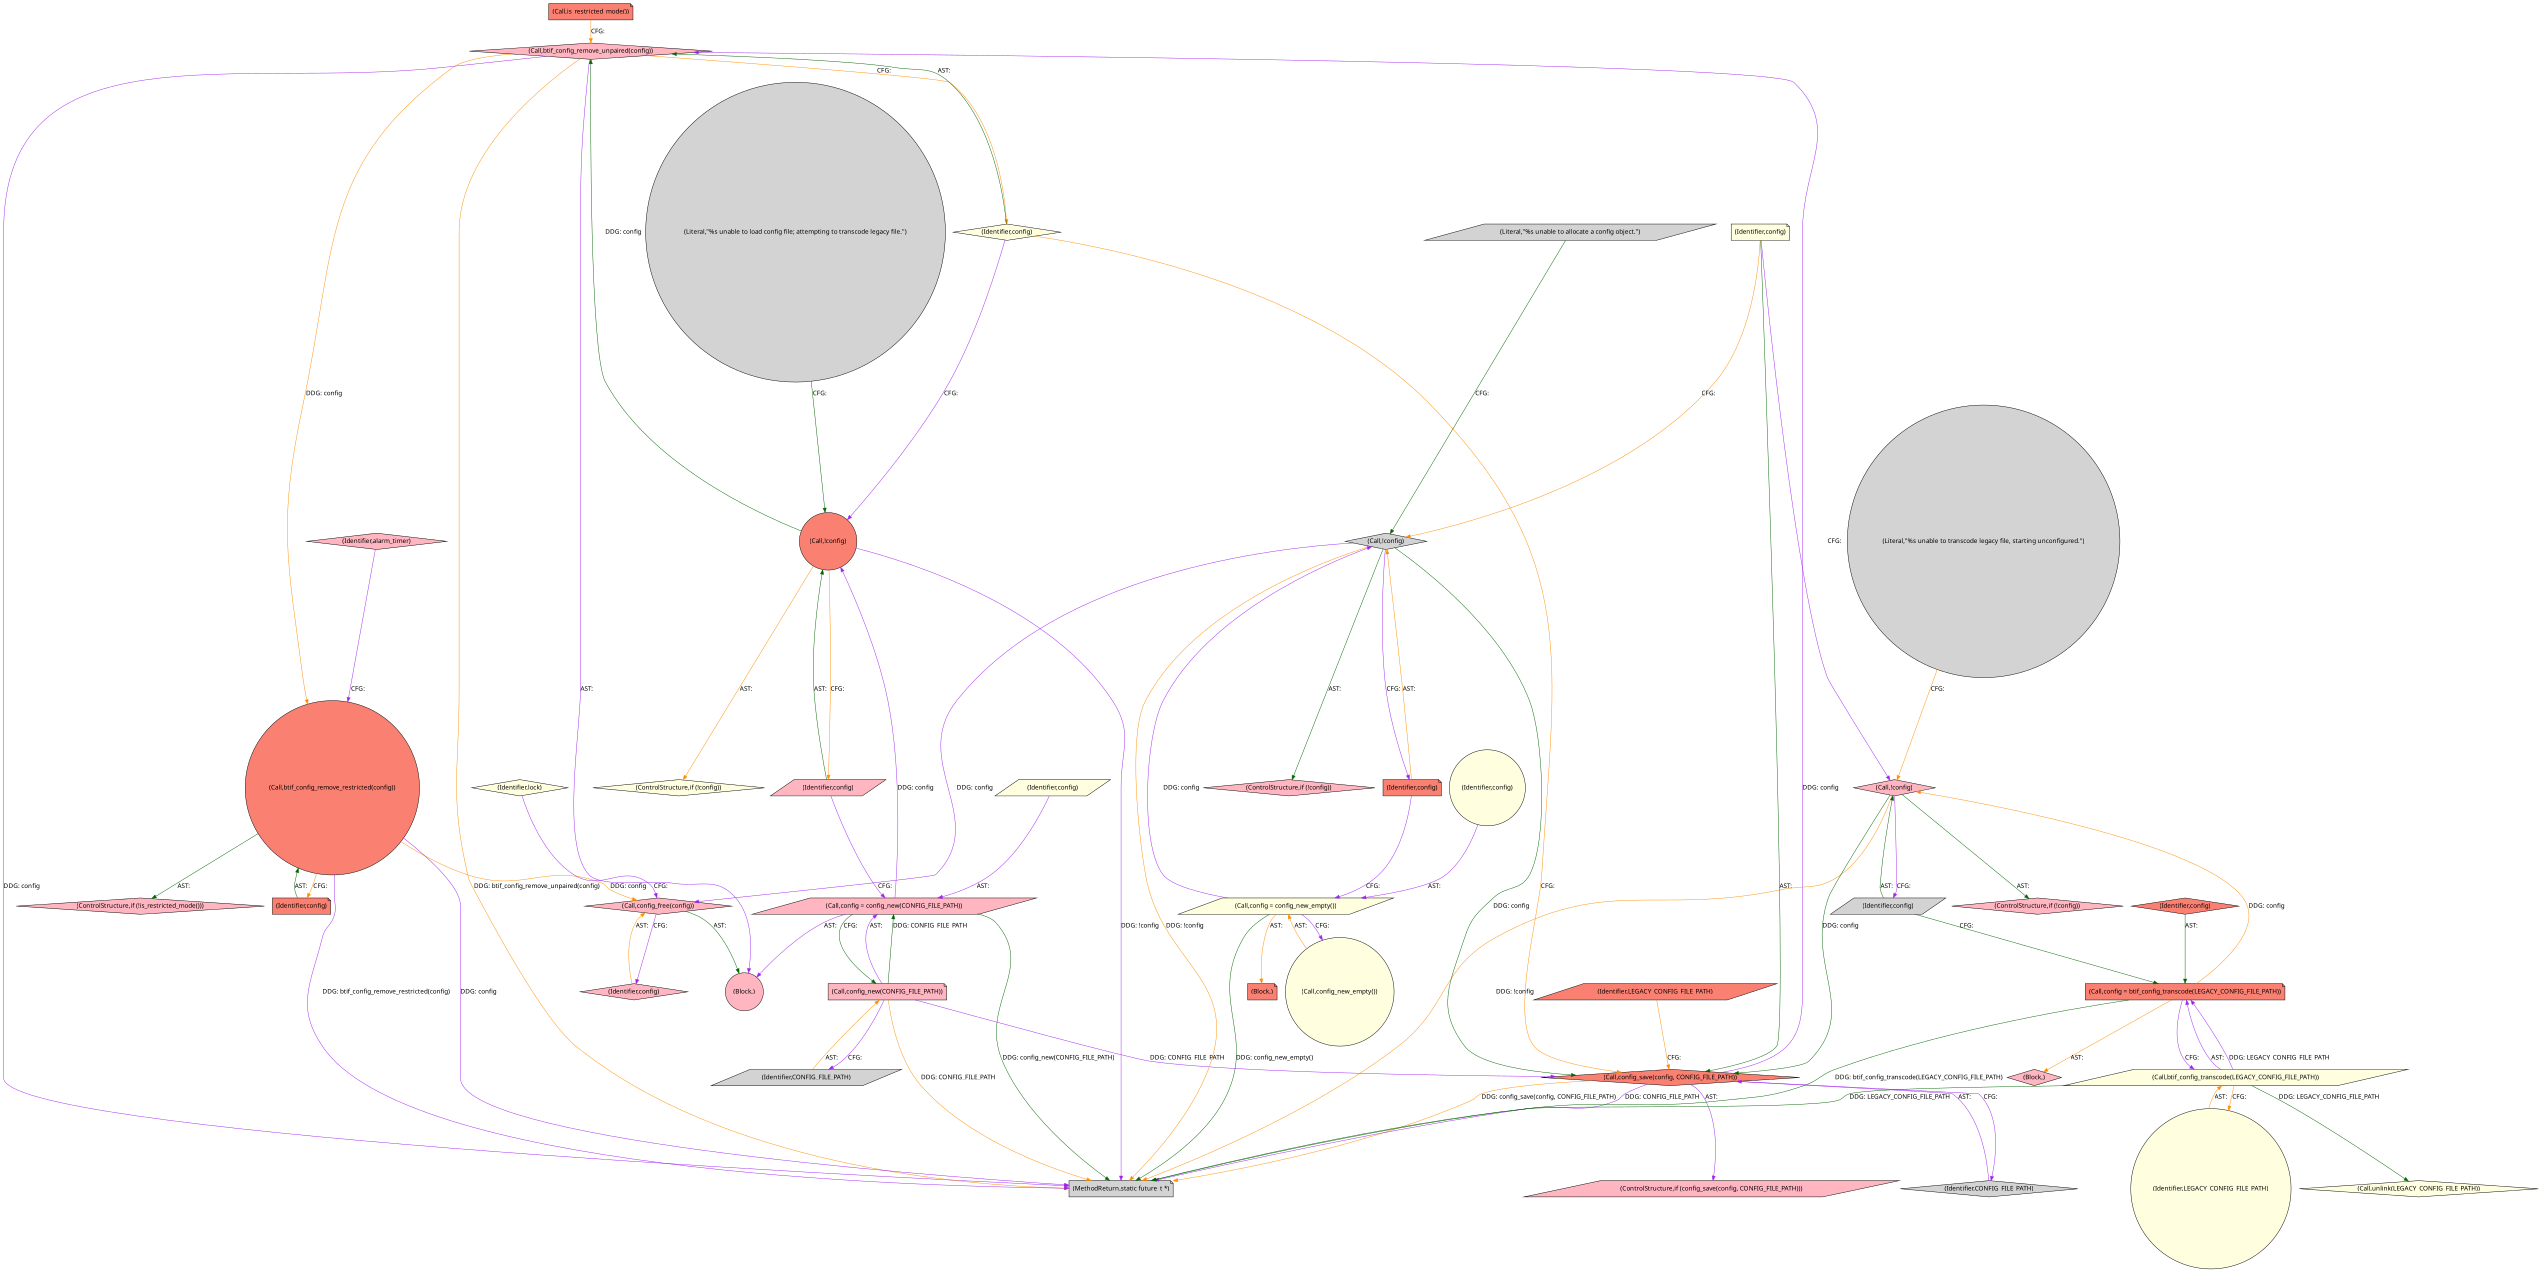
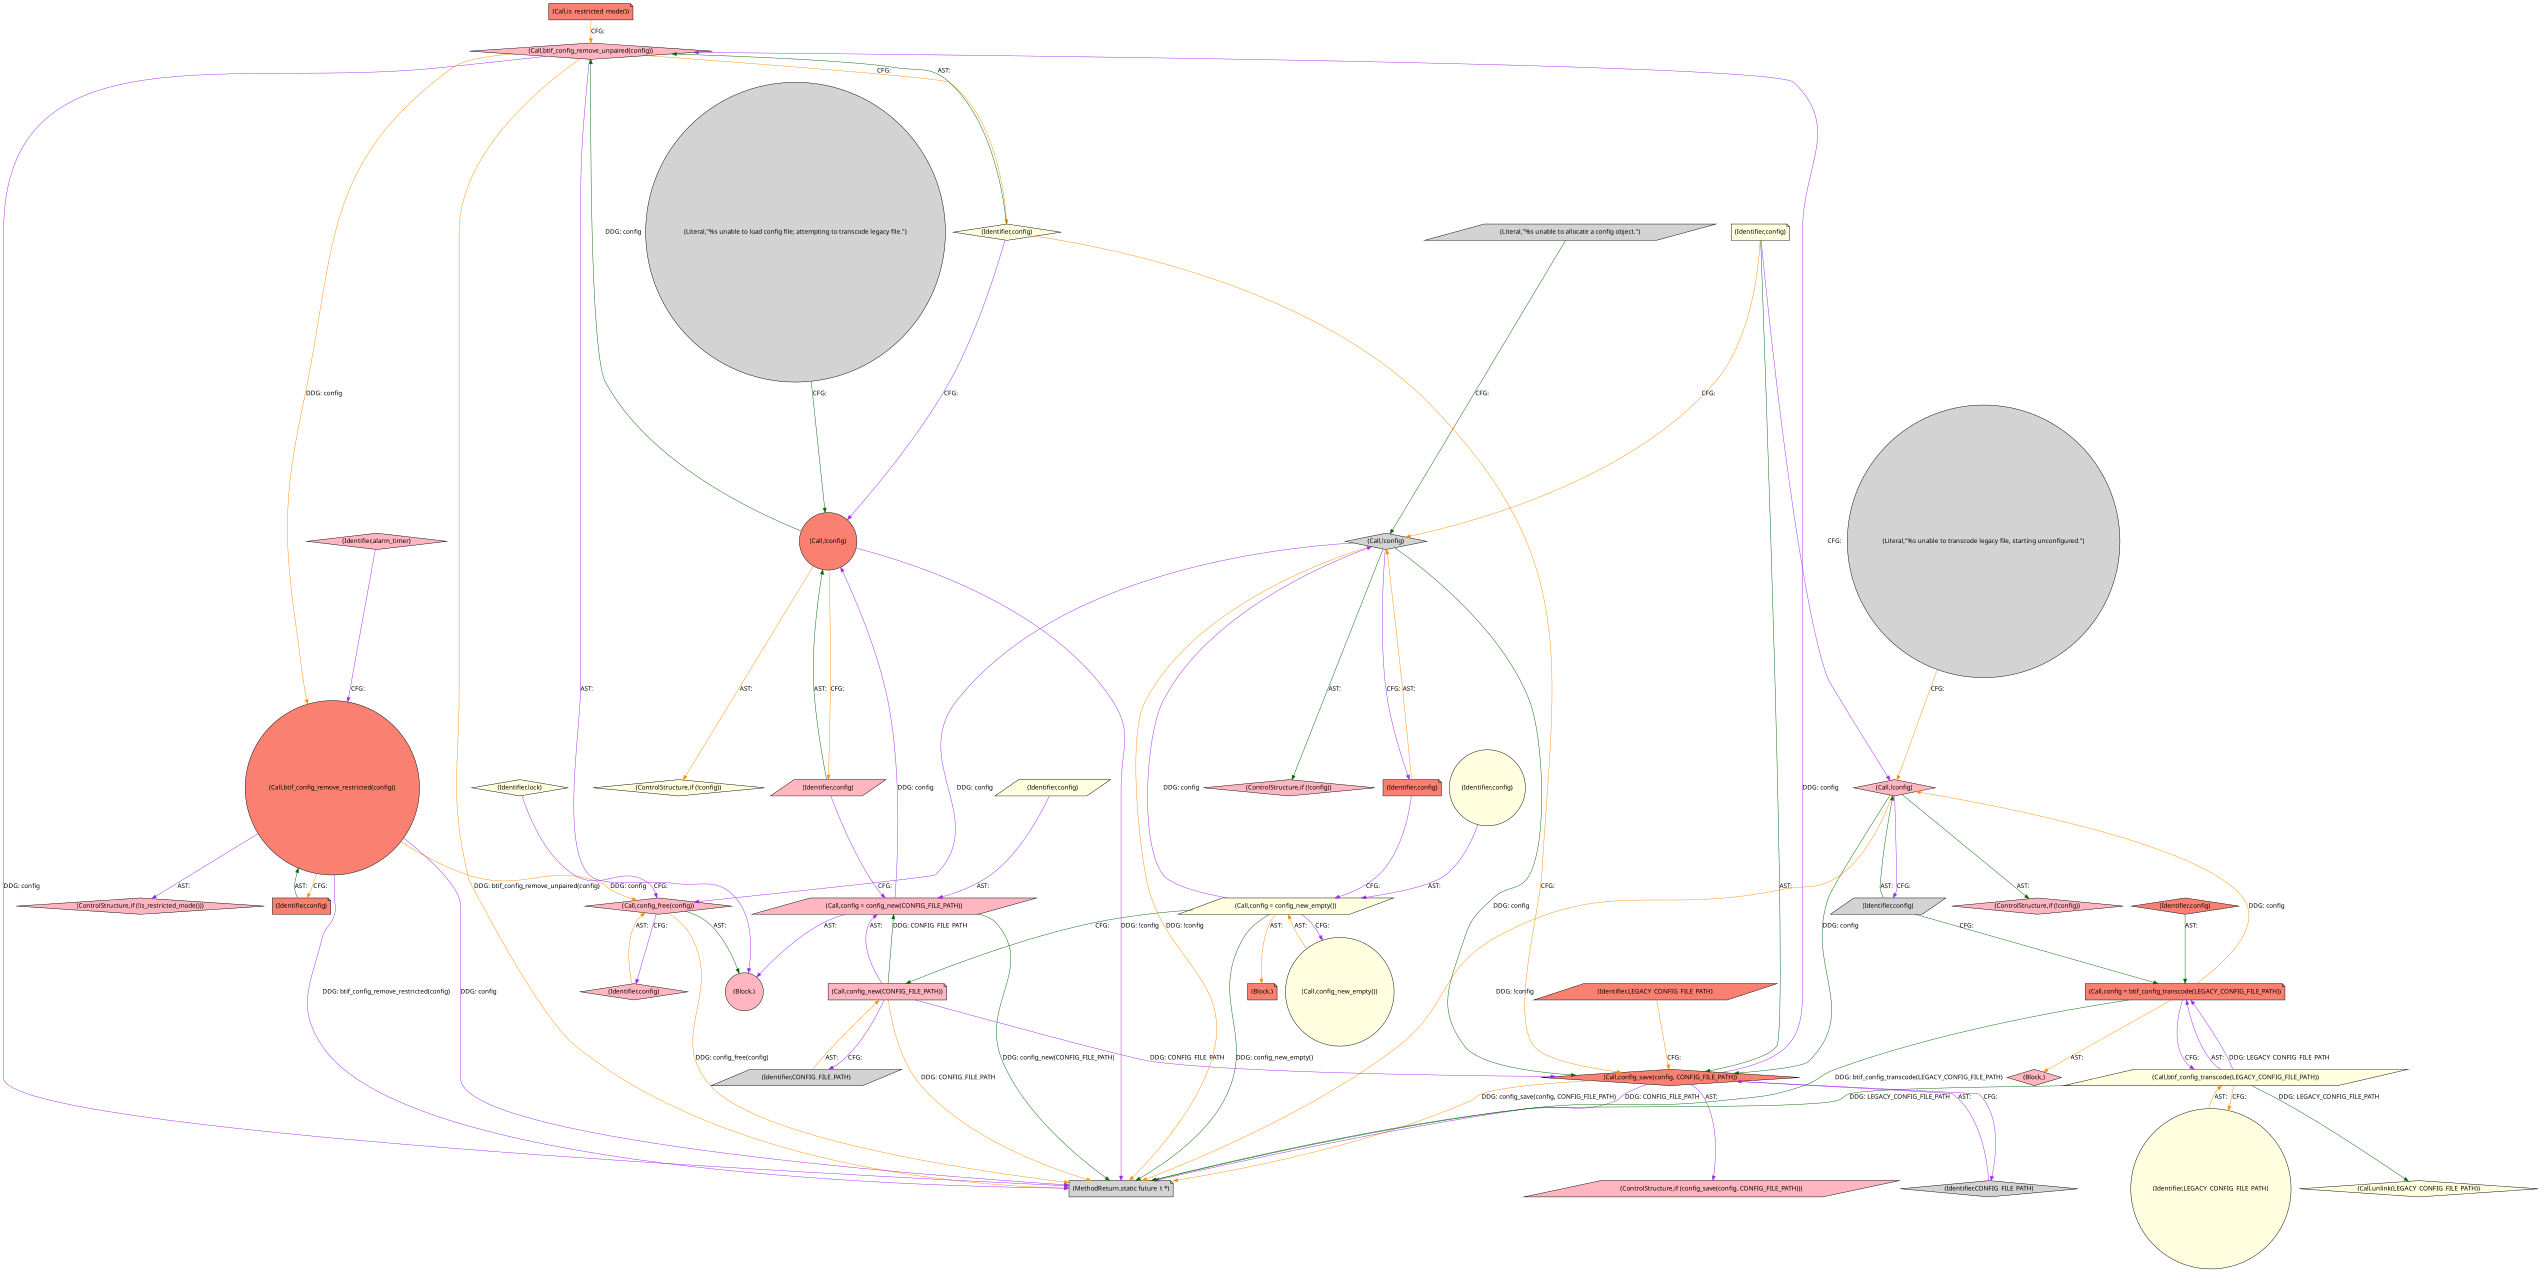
edge "(Call,btif_config_remove_restricted(config))" -> "(ControlStructure,if (!is_restricted_mode()))": color darkgreen -> purple
edge "(Call,config = config_new(CONFIG_FILE_PATH))" -> "(Call,config_new(CONFIG_FILE_PATH))": now "(Call,config = config_new_empty())" -> "(Call,config_new(CONFIG_FILE_PATH))"
edge "(Call,config_free(config))" -> "(MethodReturn,static future_t *)": added, label "DDG: config_free(config)"
